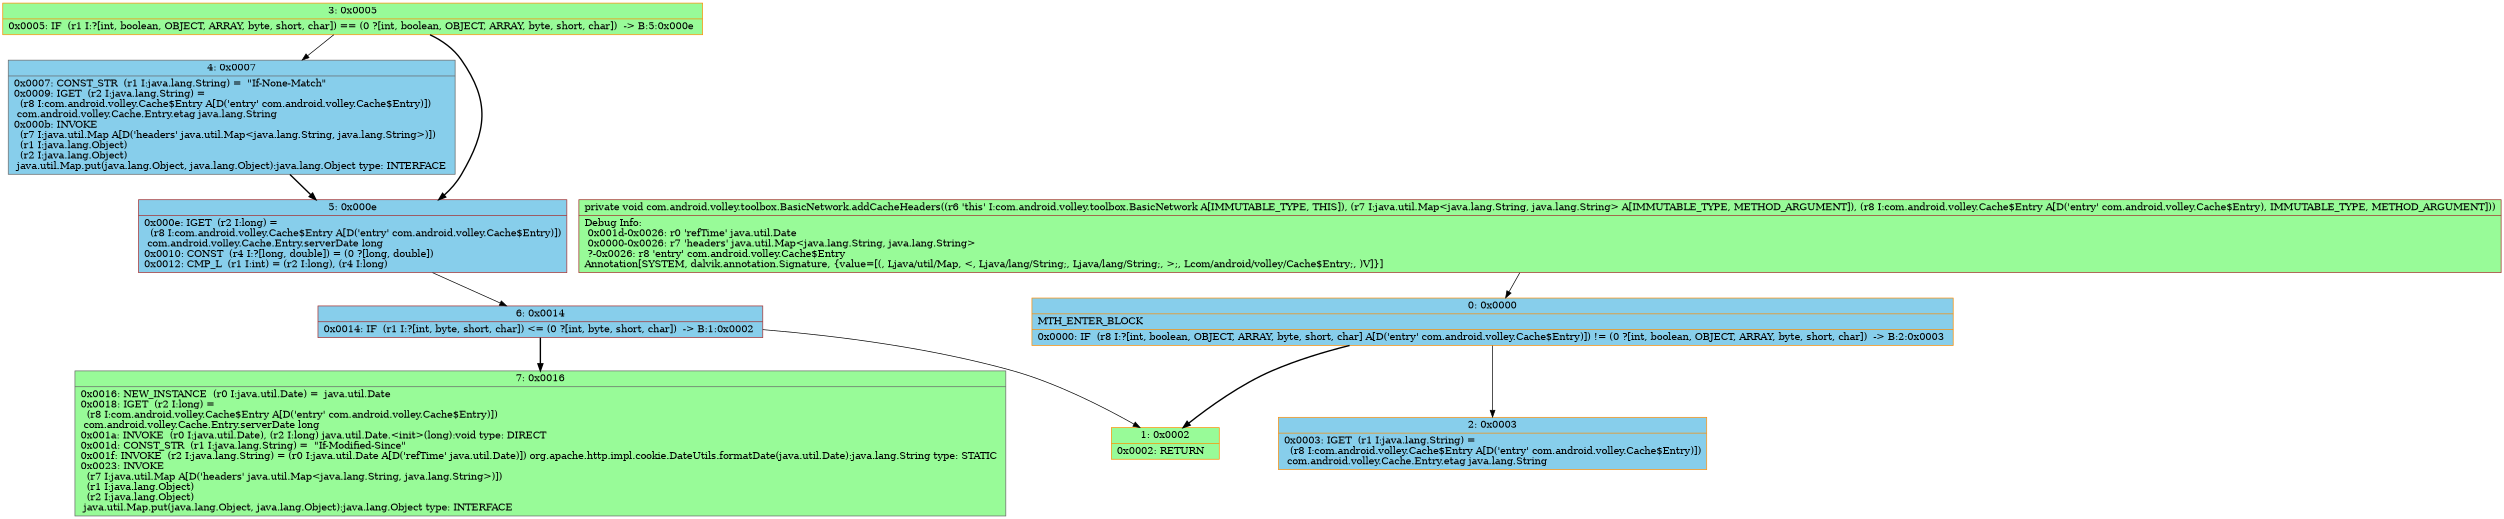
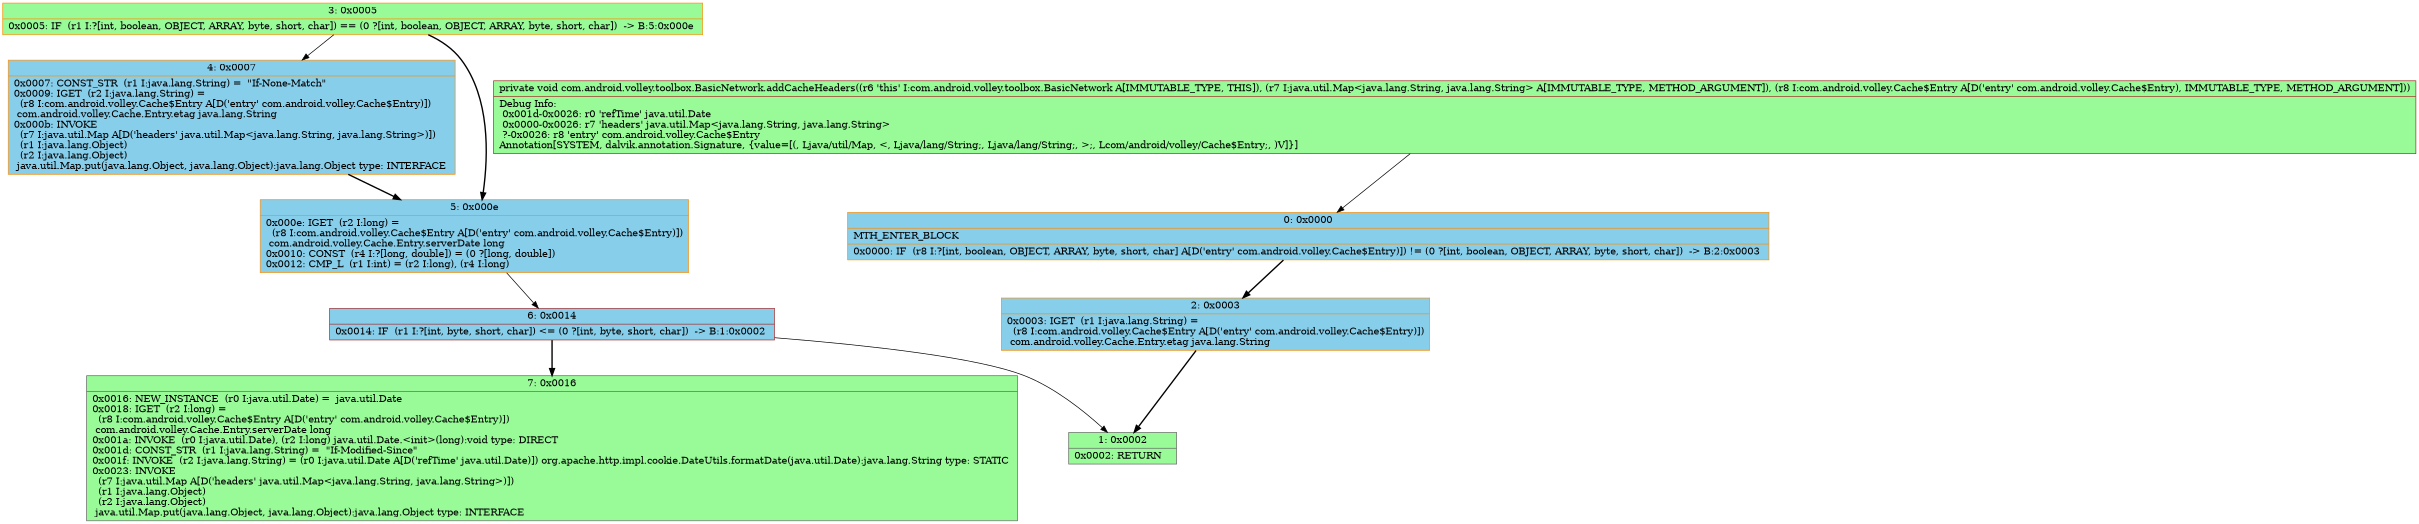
node "4: 0x0007": color gray40 -> darkorange
node "5: 0x000e": color brown -> darkorange
edge "0: 0x0000" -> "1: 0x0002": now "2: 0x0003" -> "1: 0x0002"
edge "0: 0x0000" -> "2: 0x0003": style solid -> bold
node "1: 0x0002": color darkorange -> gray40
